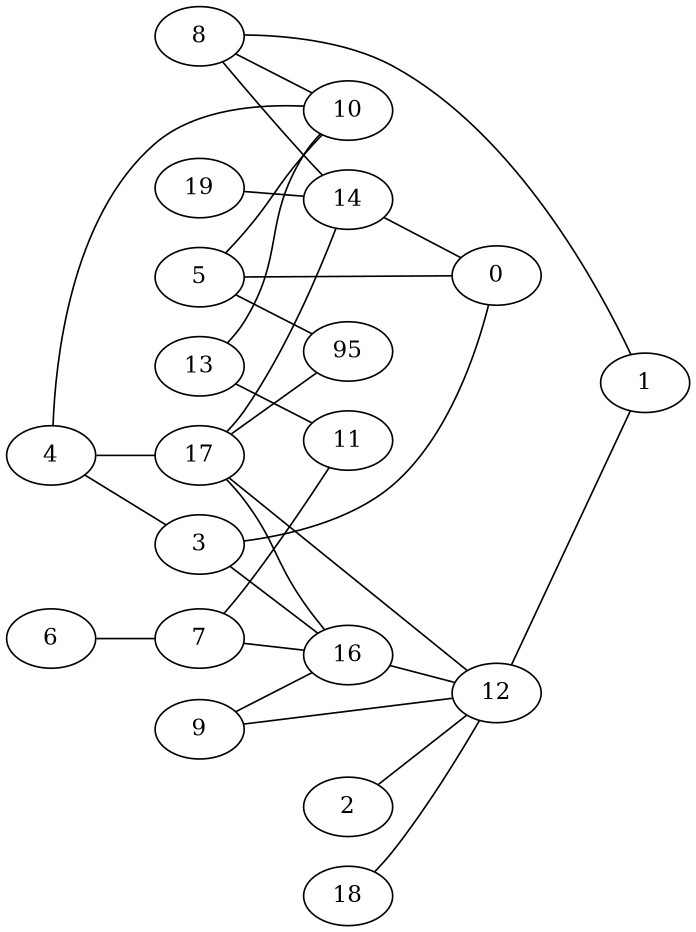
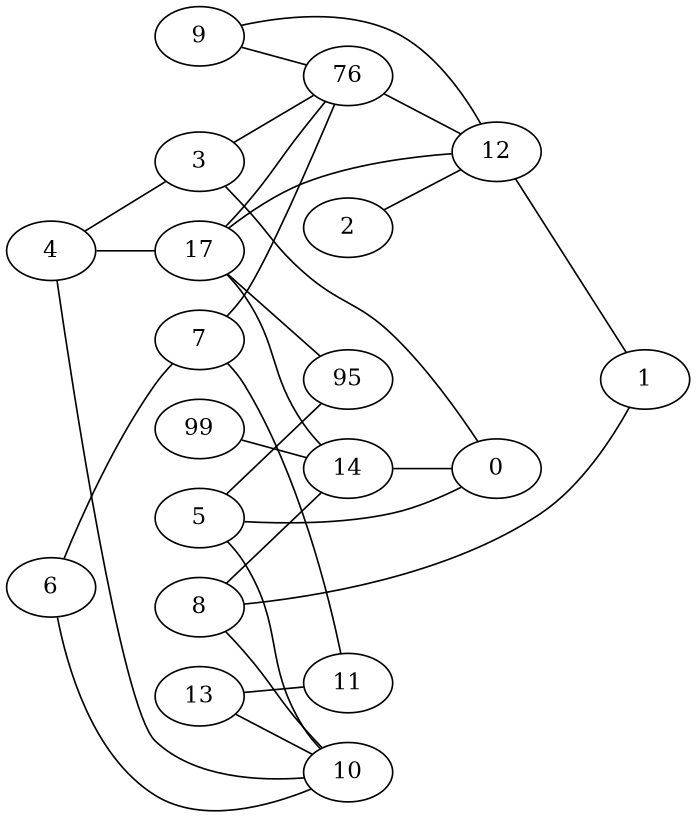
node "19": label "19" -> "99"
node "16": label "16" -> "76"
edge "6" -- "10": added
node "18": removed
